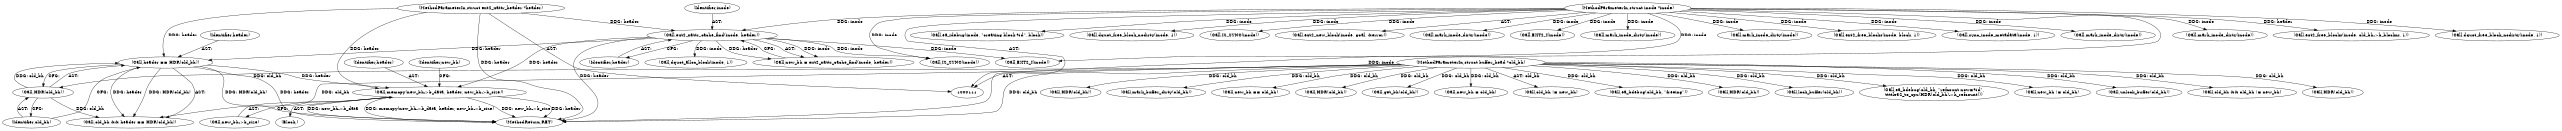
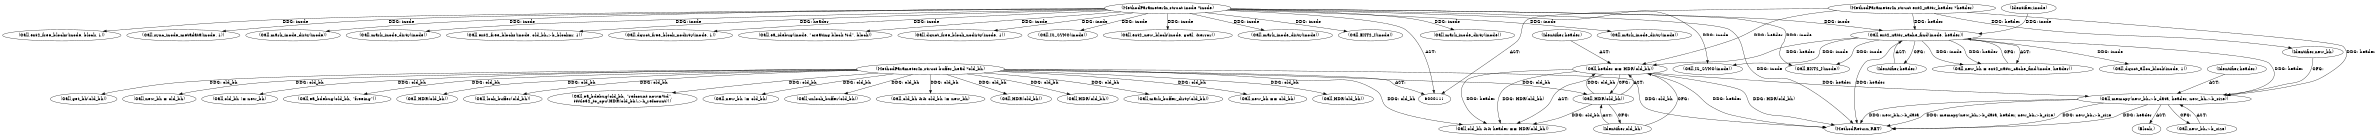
edge "(Identifier,inode)" -> "(Call,ext2_xattr_cache_find(inode, header))": label "AST: " -> "DDG: inode"
edge "(MethodParameterIn,struct inode *inode)" -> "(Call,ext2_new_block(inode, goal, &error))": label "AST: " -> "DDG: inode"
edge "(MethodParameterIn,struct buffer_head *old_bh)" -> "(Call,old_bh != new_bh)": label "AST: old_bh" -> "DDG: old_bh"
edge "(MethodParameterIn,struct ext2_xattr_header *header)" -> "(MethodReturn,RET)": now "(MethodParameterIn,struct ext2_xattr_header *header)" -> "(Identifier,new_bh)"
node "1000111": label "1000111" -> "6000111"
